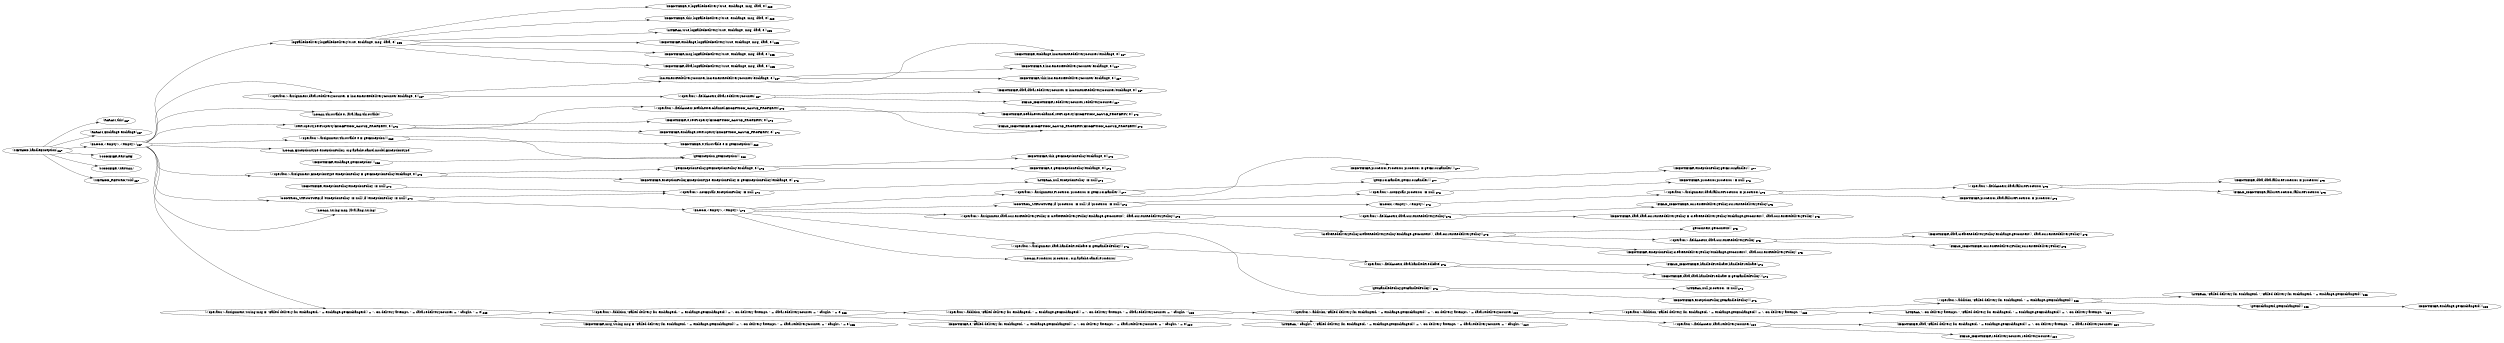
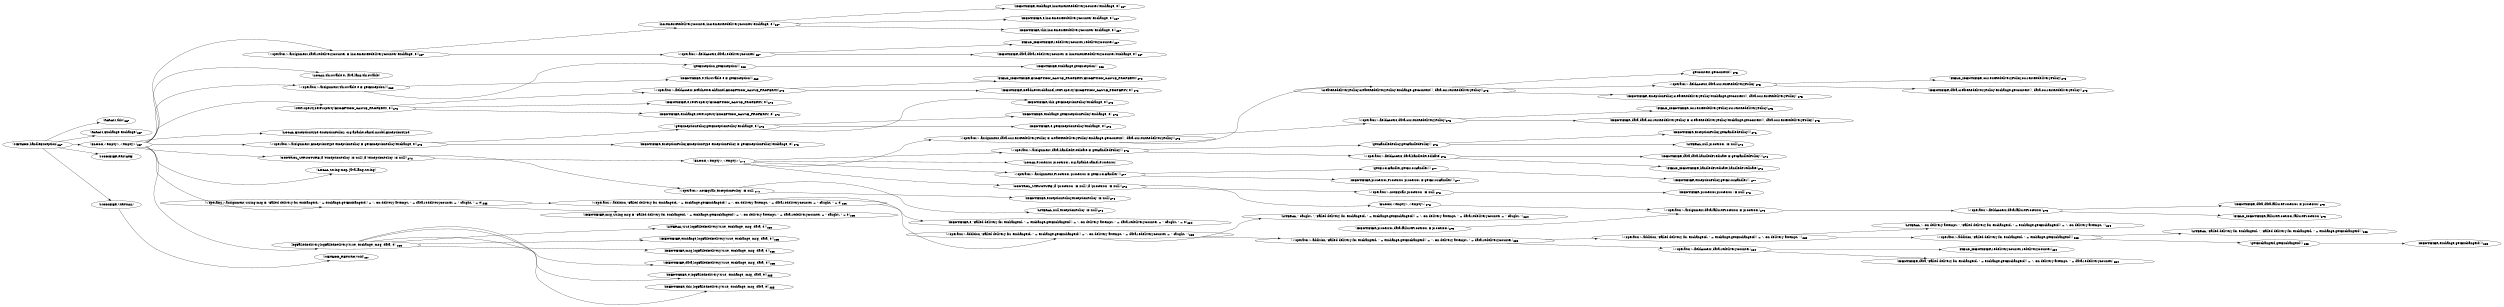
node "(IDENTIFIER,exchange,getExceptionPolicy(exchange, e))": added
edge "(IDENTIFIER,exchange,getException())" -> "(getException,getException())": reversed
edge "(METHOD,handleException)" -> "(METHOD_RETURN,void)": now "(MODIFIER,VIRTUAL)" -> "(METHOD_RETURN,void)"
edge "(IDENTIFIER,exceptionPolicy,exceptionPolicy != null)" -> "(<operator>.notEquals,exceptionPolicy != null)": reversed
edge "(<operator>.assignment,data.failureProcessor = processor)" -> "(IDENTIFIER,processor,data.failureProcessor = processor)": reversed
